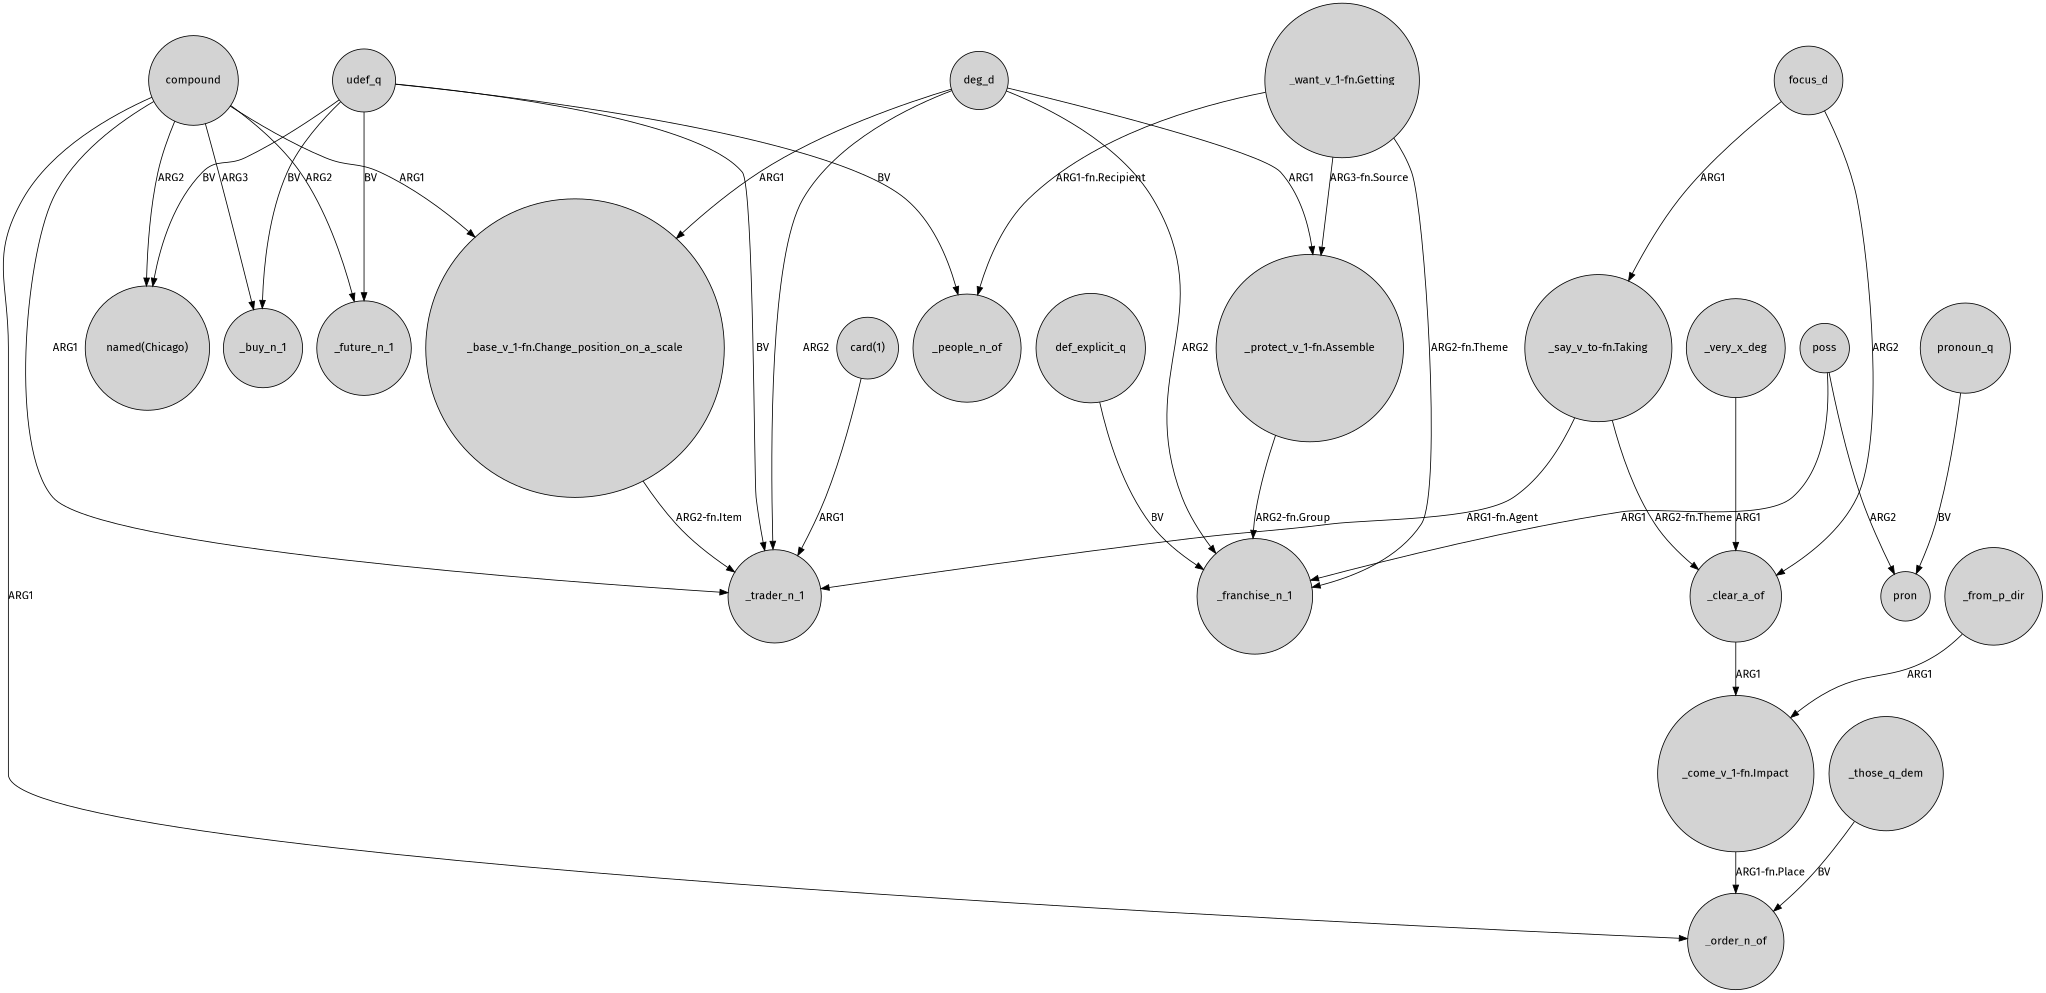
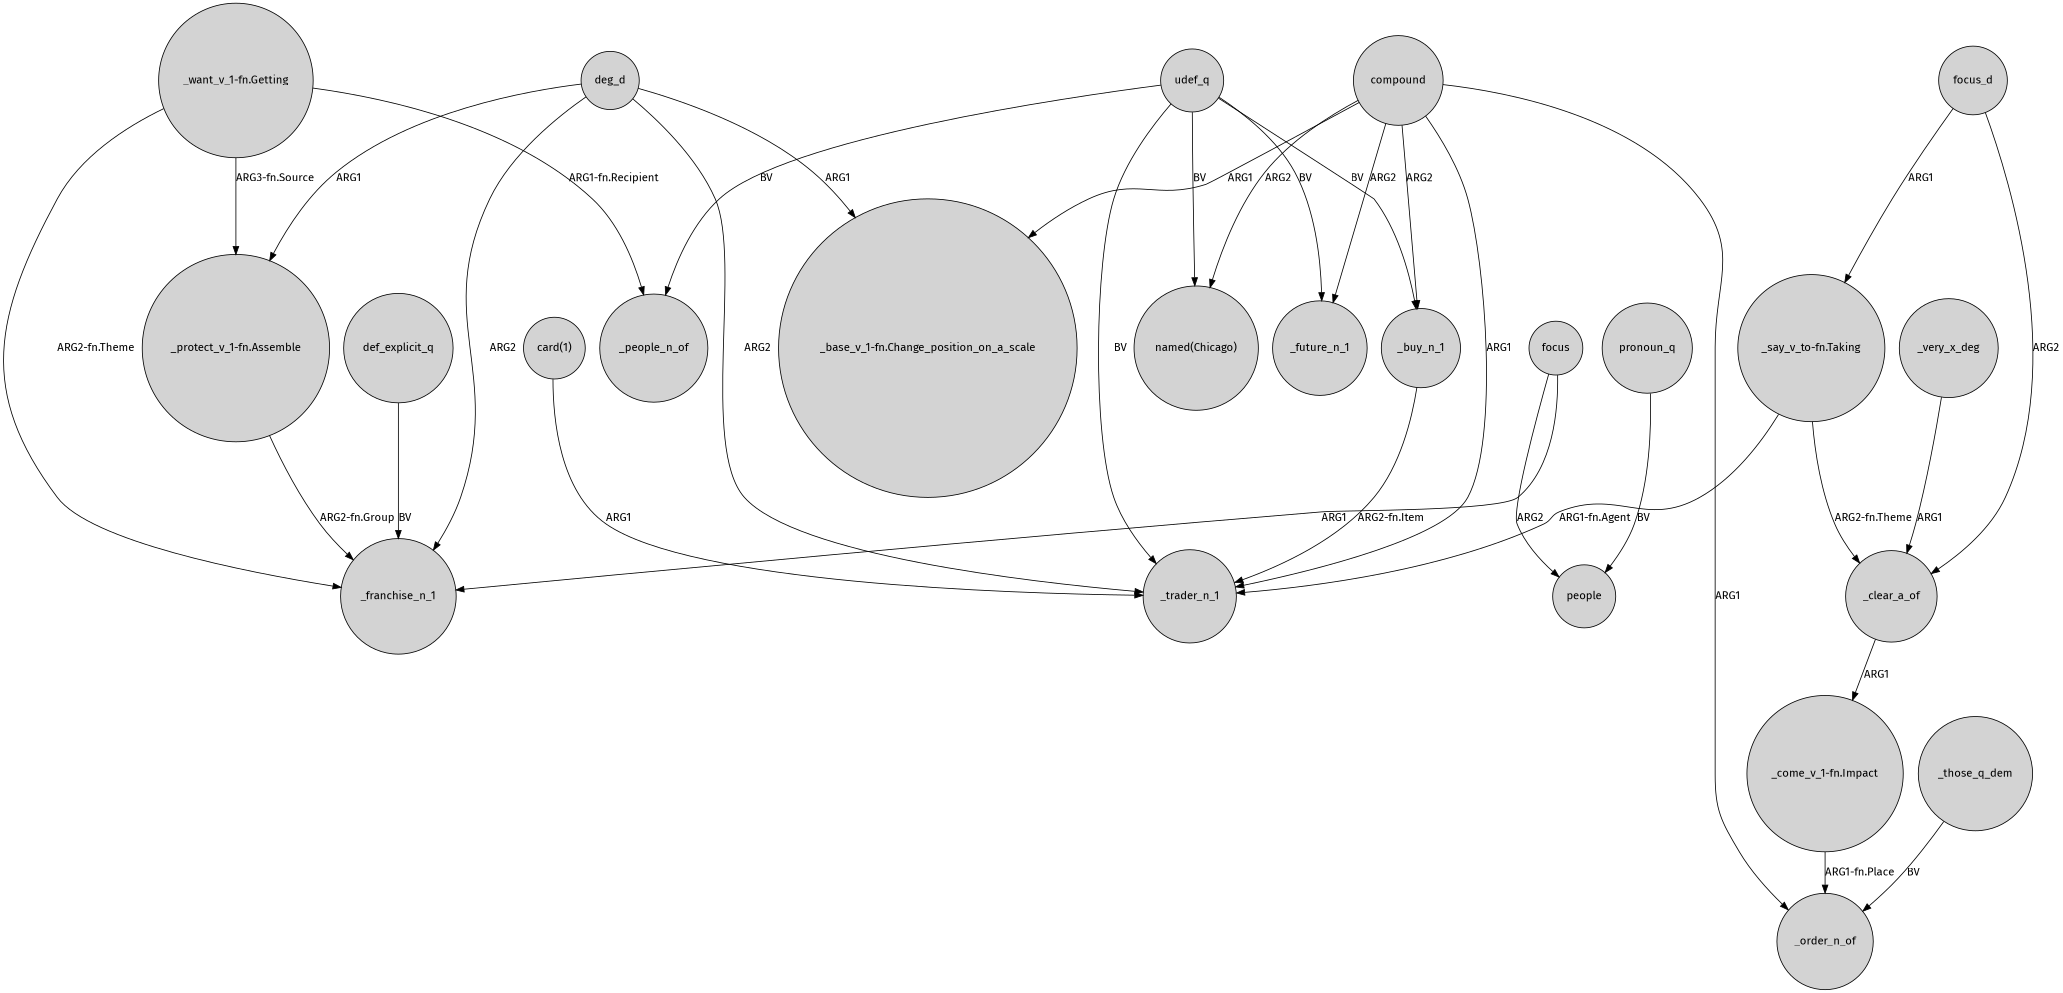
edge "compound" -> "_buy_n_1": label "ARG3" -> "ARG2"
node "poss": label "poss" -> "focus"
edge "_base_v_1-fn.Change_position_on_a_scale" -> "_trader_n_1": now "_buy_n_1" -> "_trader_n_1"
node "pron": label "pron" -> "people"
node "_from_p_dir": removed
